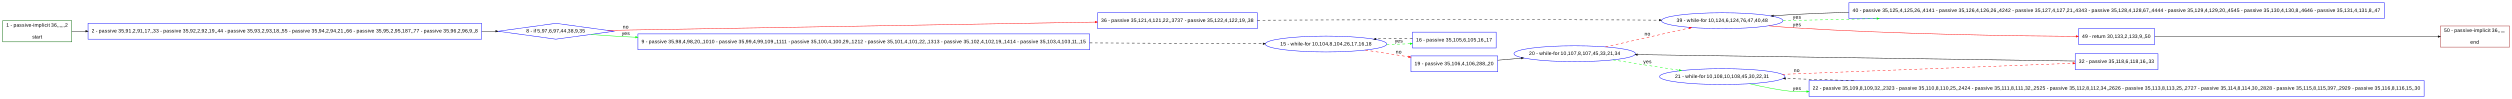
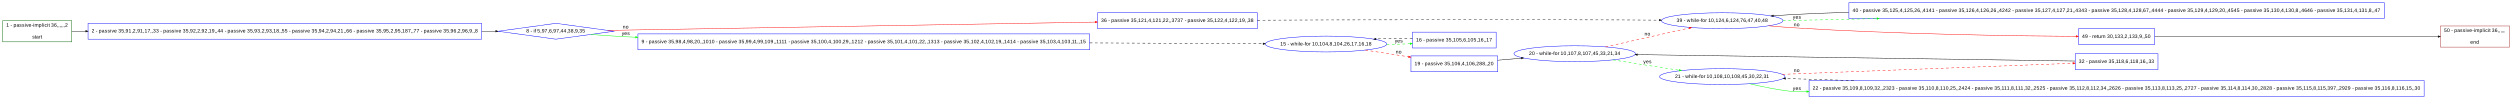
edge "39 - while-for 10,124,6,124,76,47,40,48" -> "49 - return 30,133,2,133,9,,50": label "yes" -> "no"
